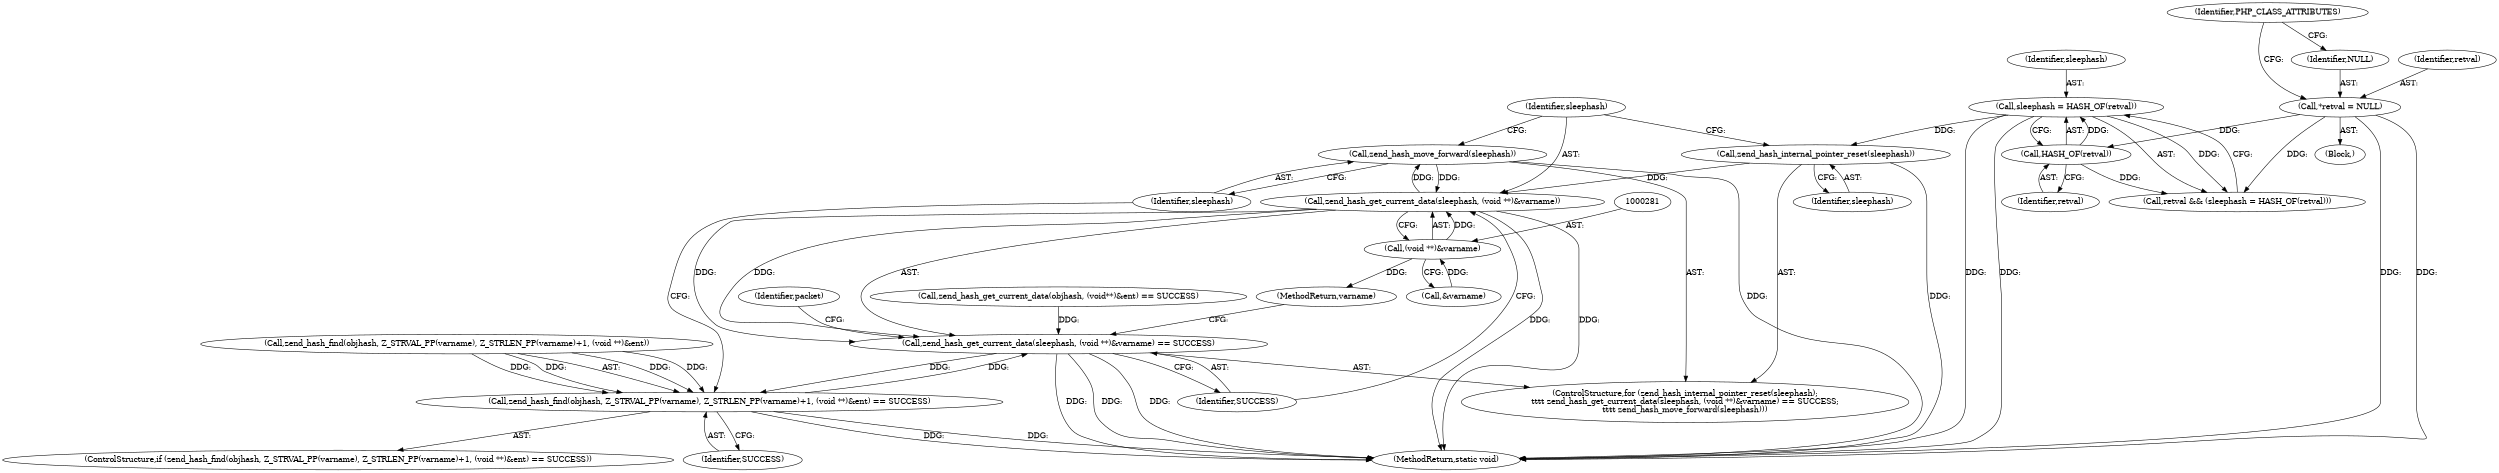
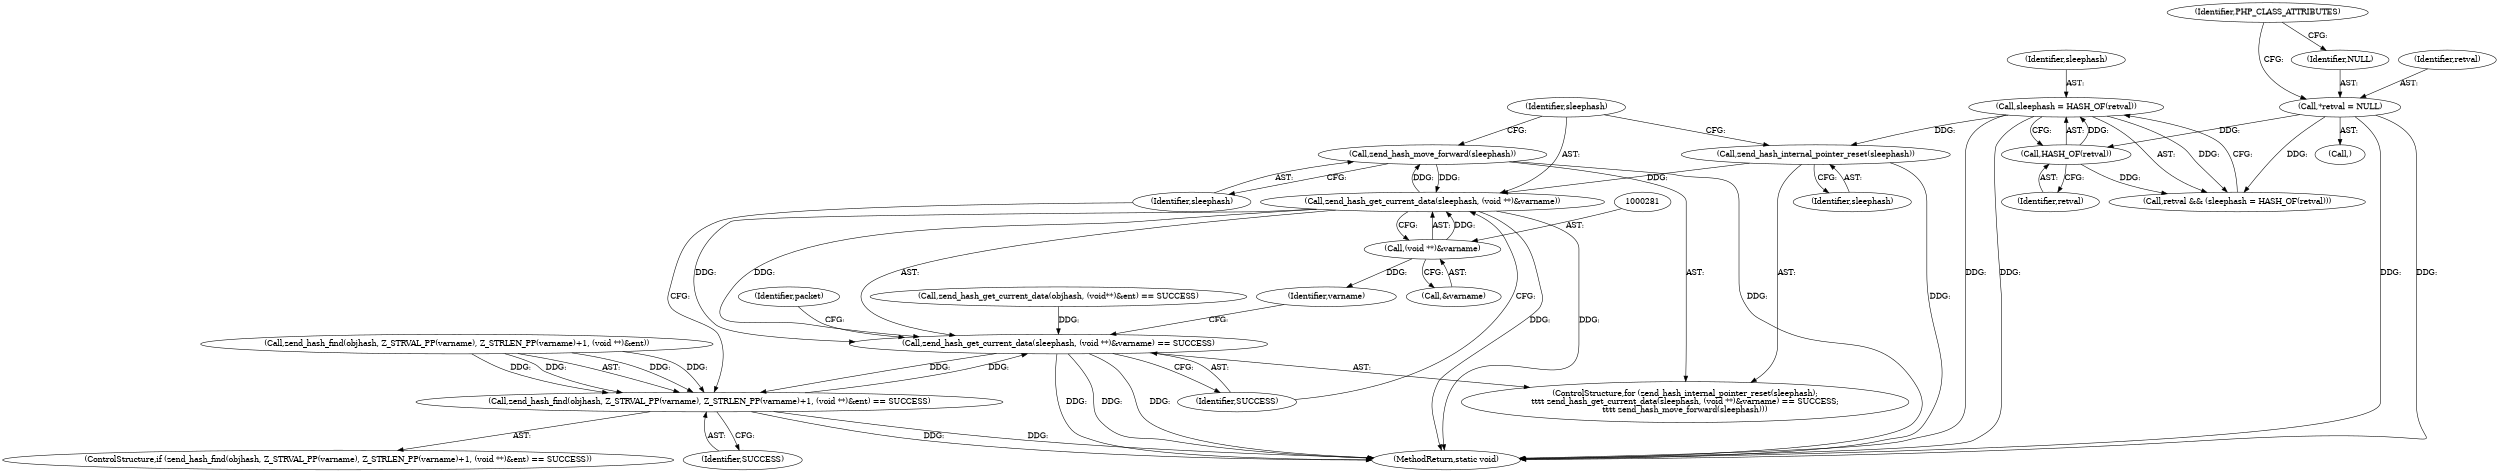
node "(Block,)": label "(Block,)" -> "(Call,)"
edge "(Call,&varname)" -> "(Call,(void **)&varname)": label "DDG: " -> "AST: "
node "(MethodReturn,varname)": label "(MethodReturn,varname)" -> "(Identifier,varname)"
